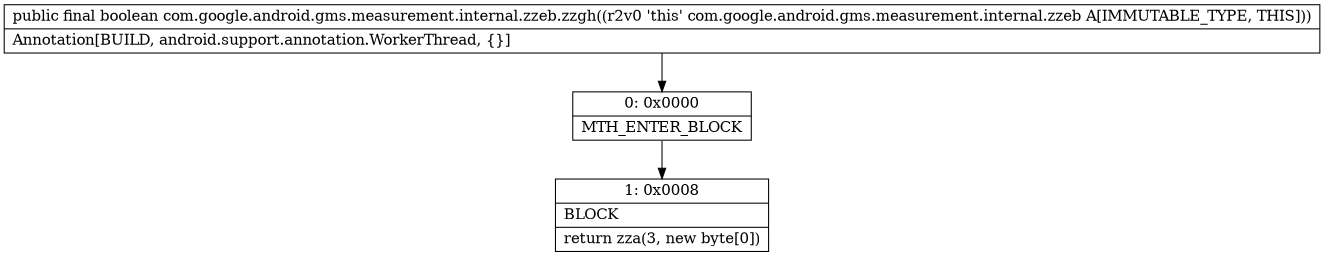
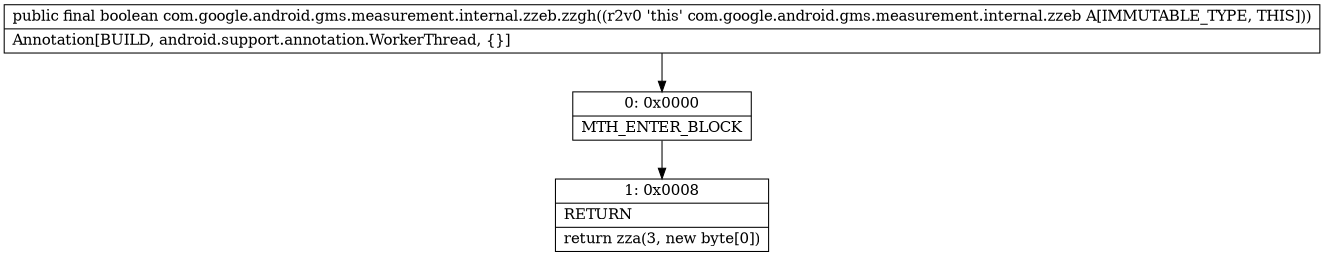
node "1: 0x0008": text "BLOCK" -> "RETURN"
